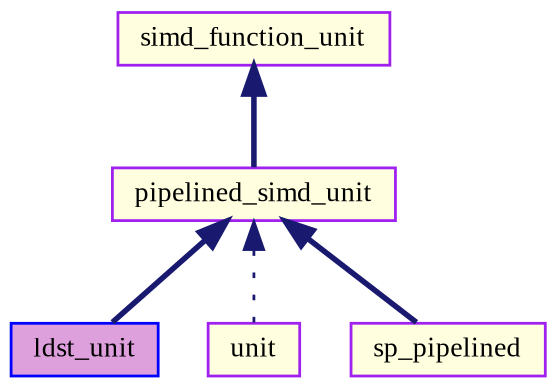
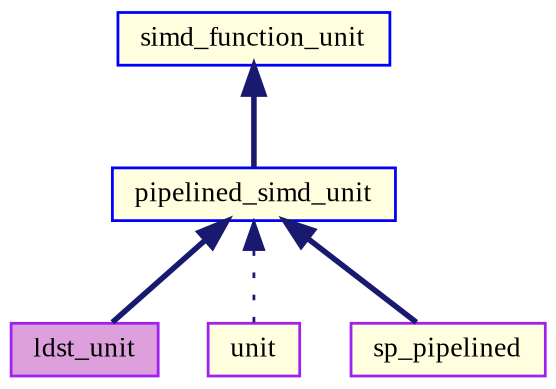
node "simd_function_unit": color purple -> blue
node "pipelined_simd_unit": color purple -> blue
node "ldst_unit": color blue -> purple
